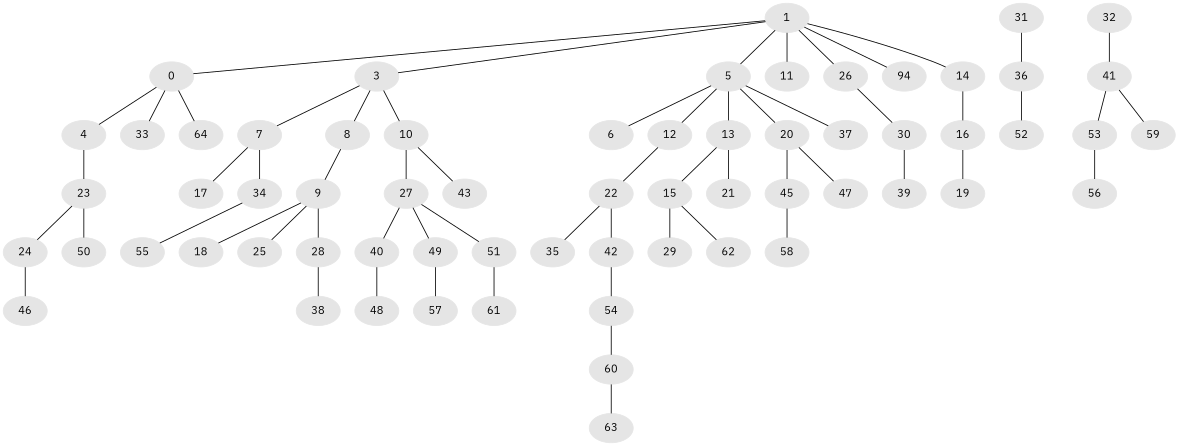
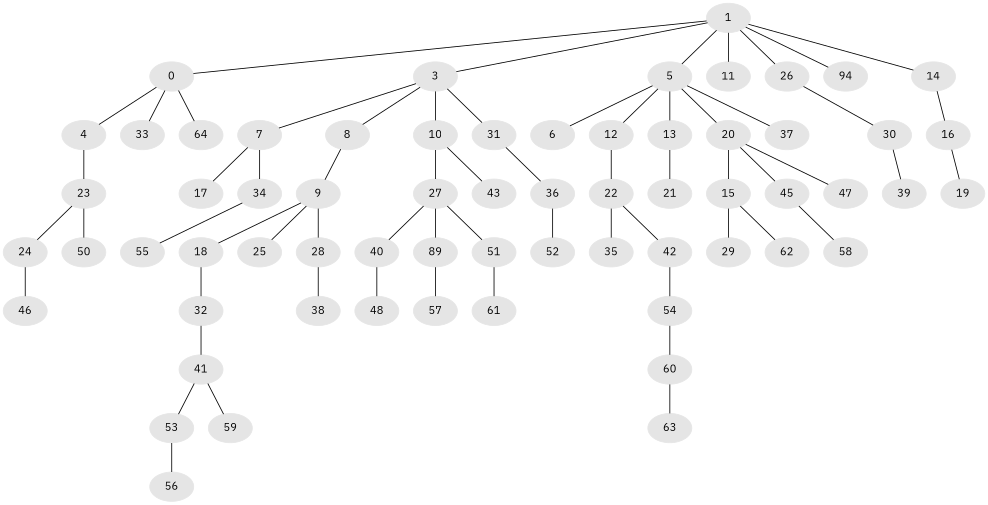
edge "3" -- "31": added
edge "13" -- "15": now "20" -- "15"
node "49": label "49" -> "89"
edge "18" -- "32": added
